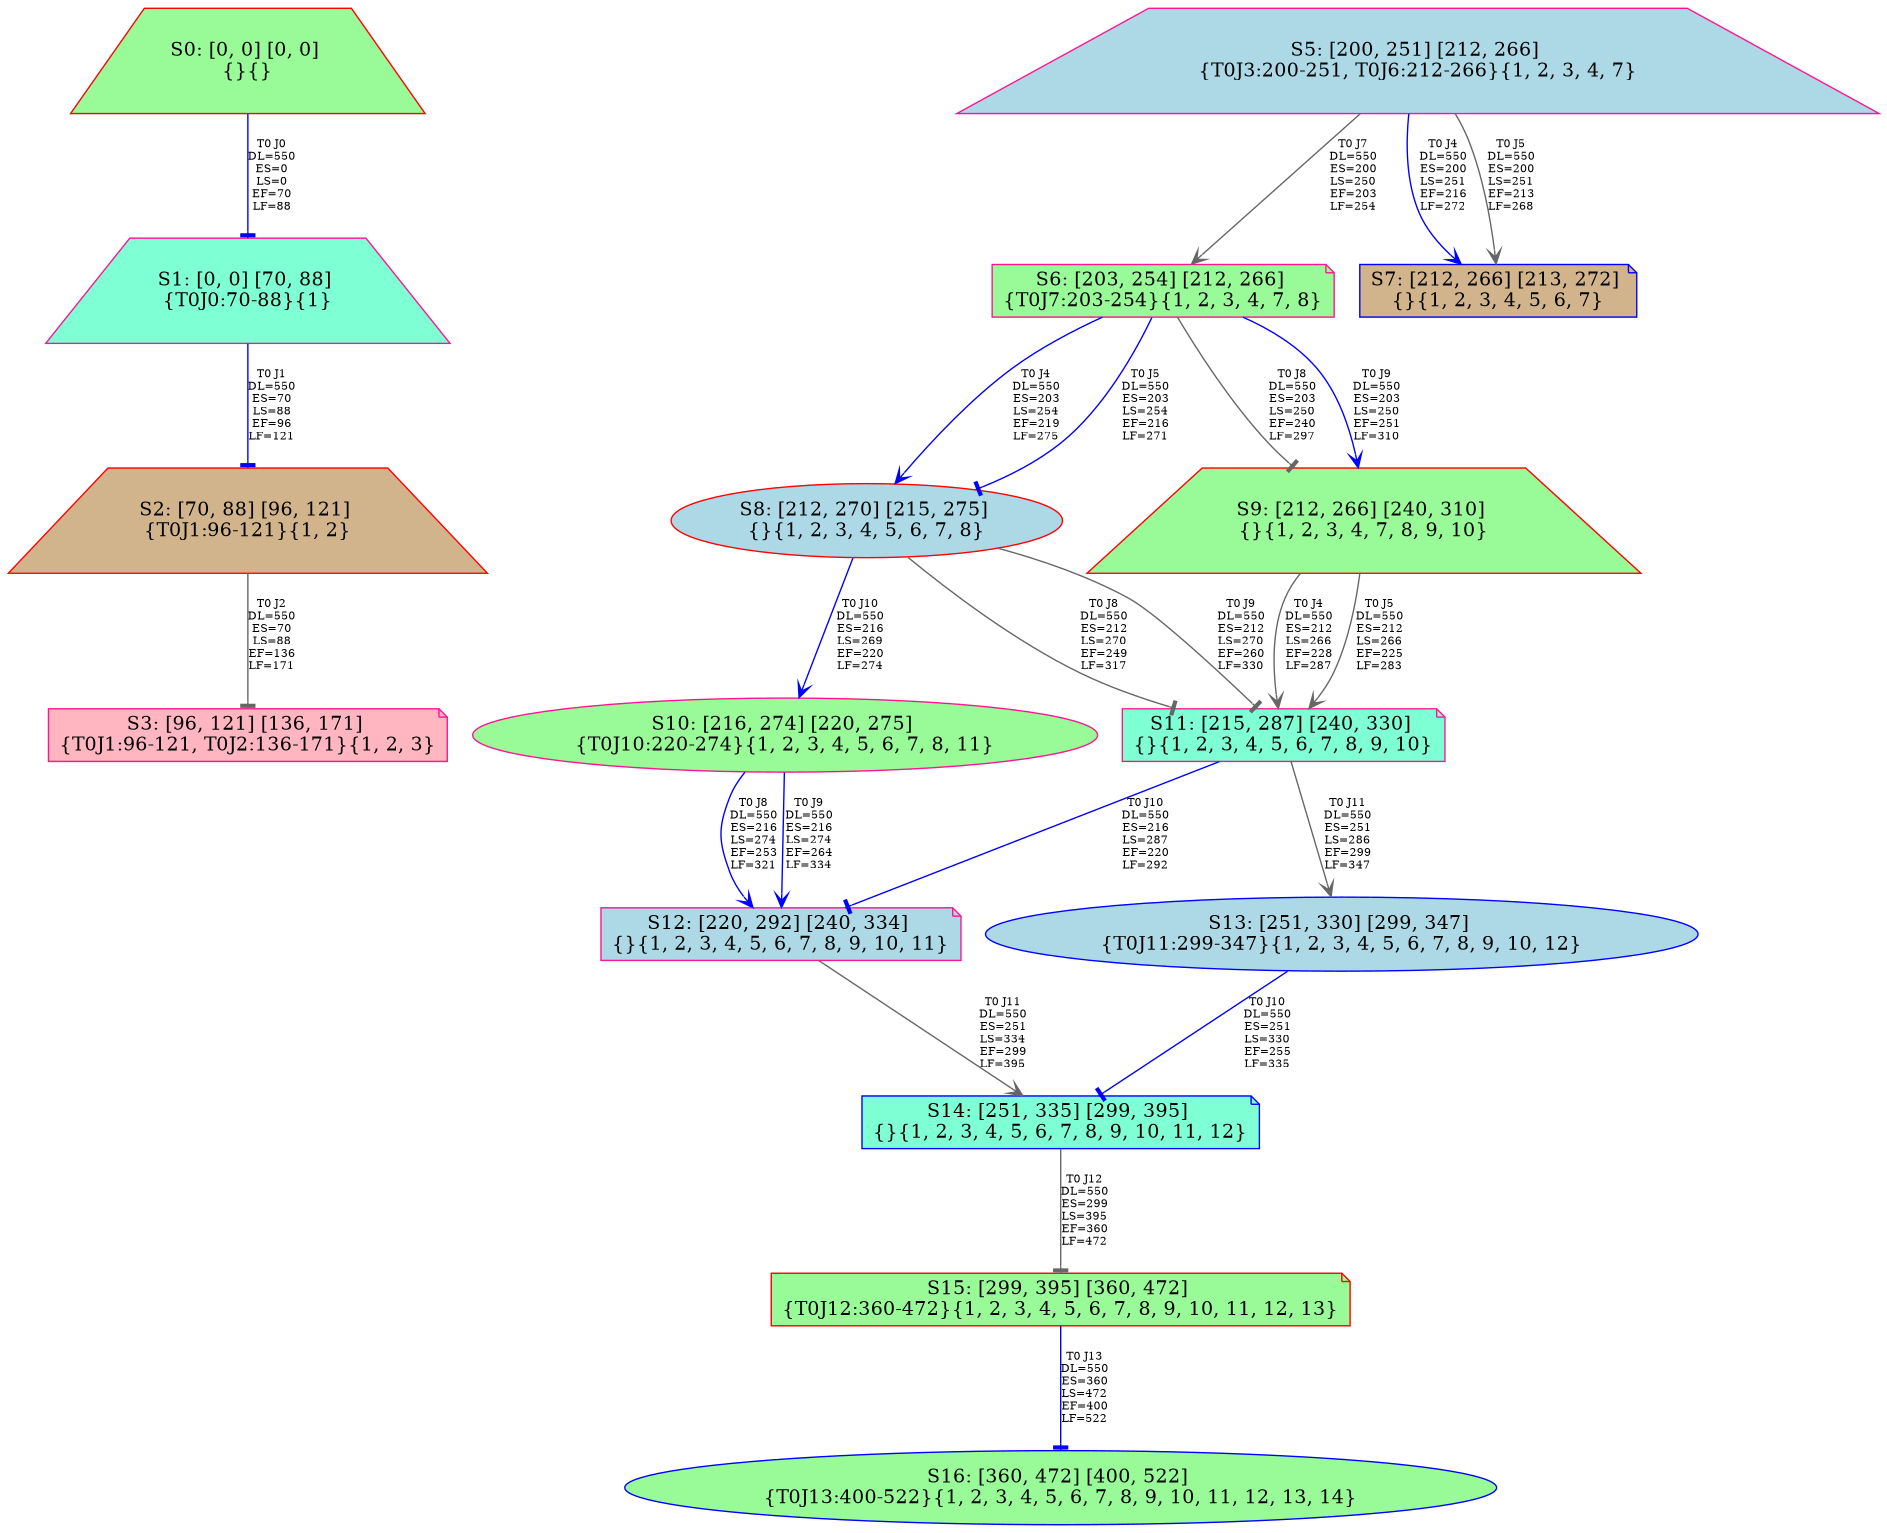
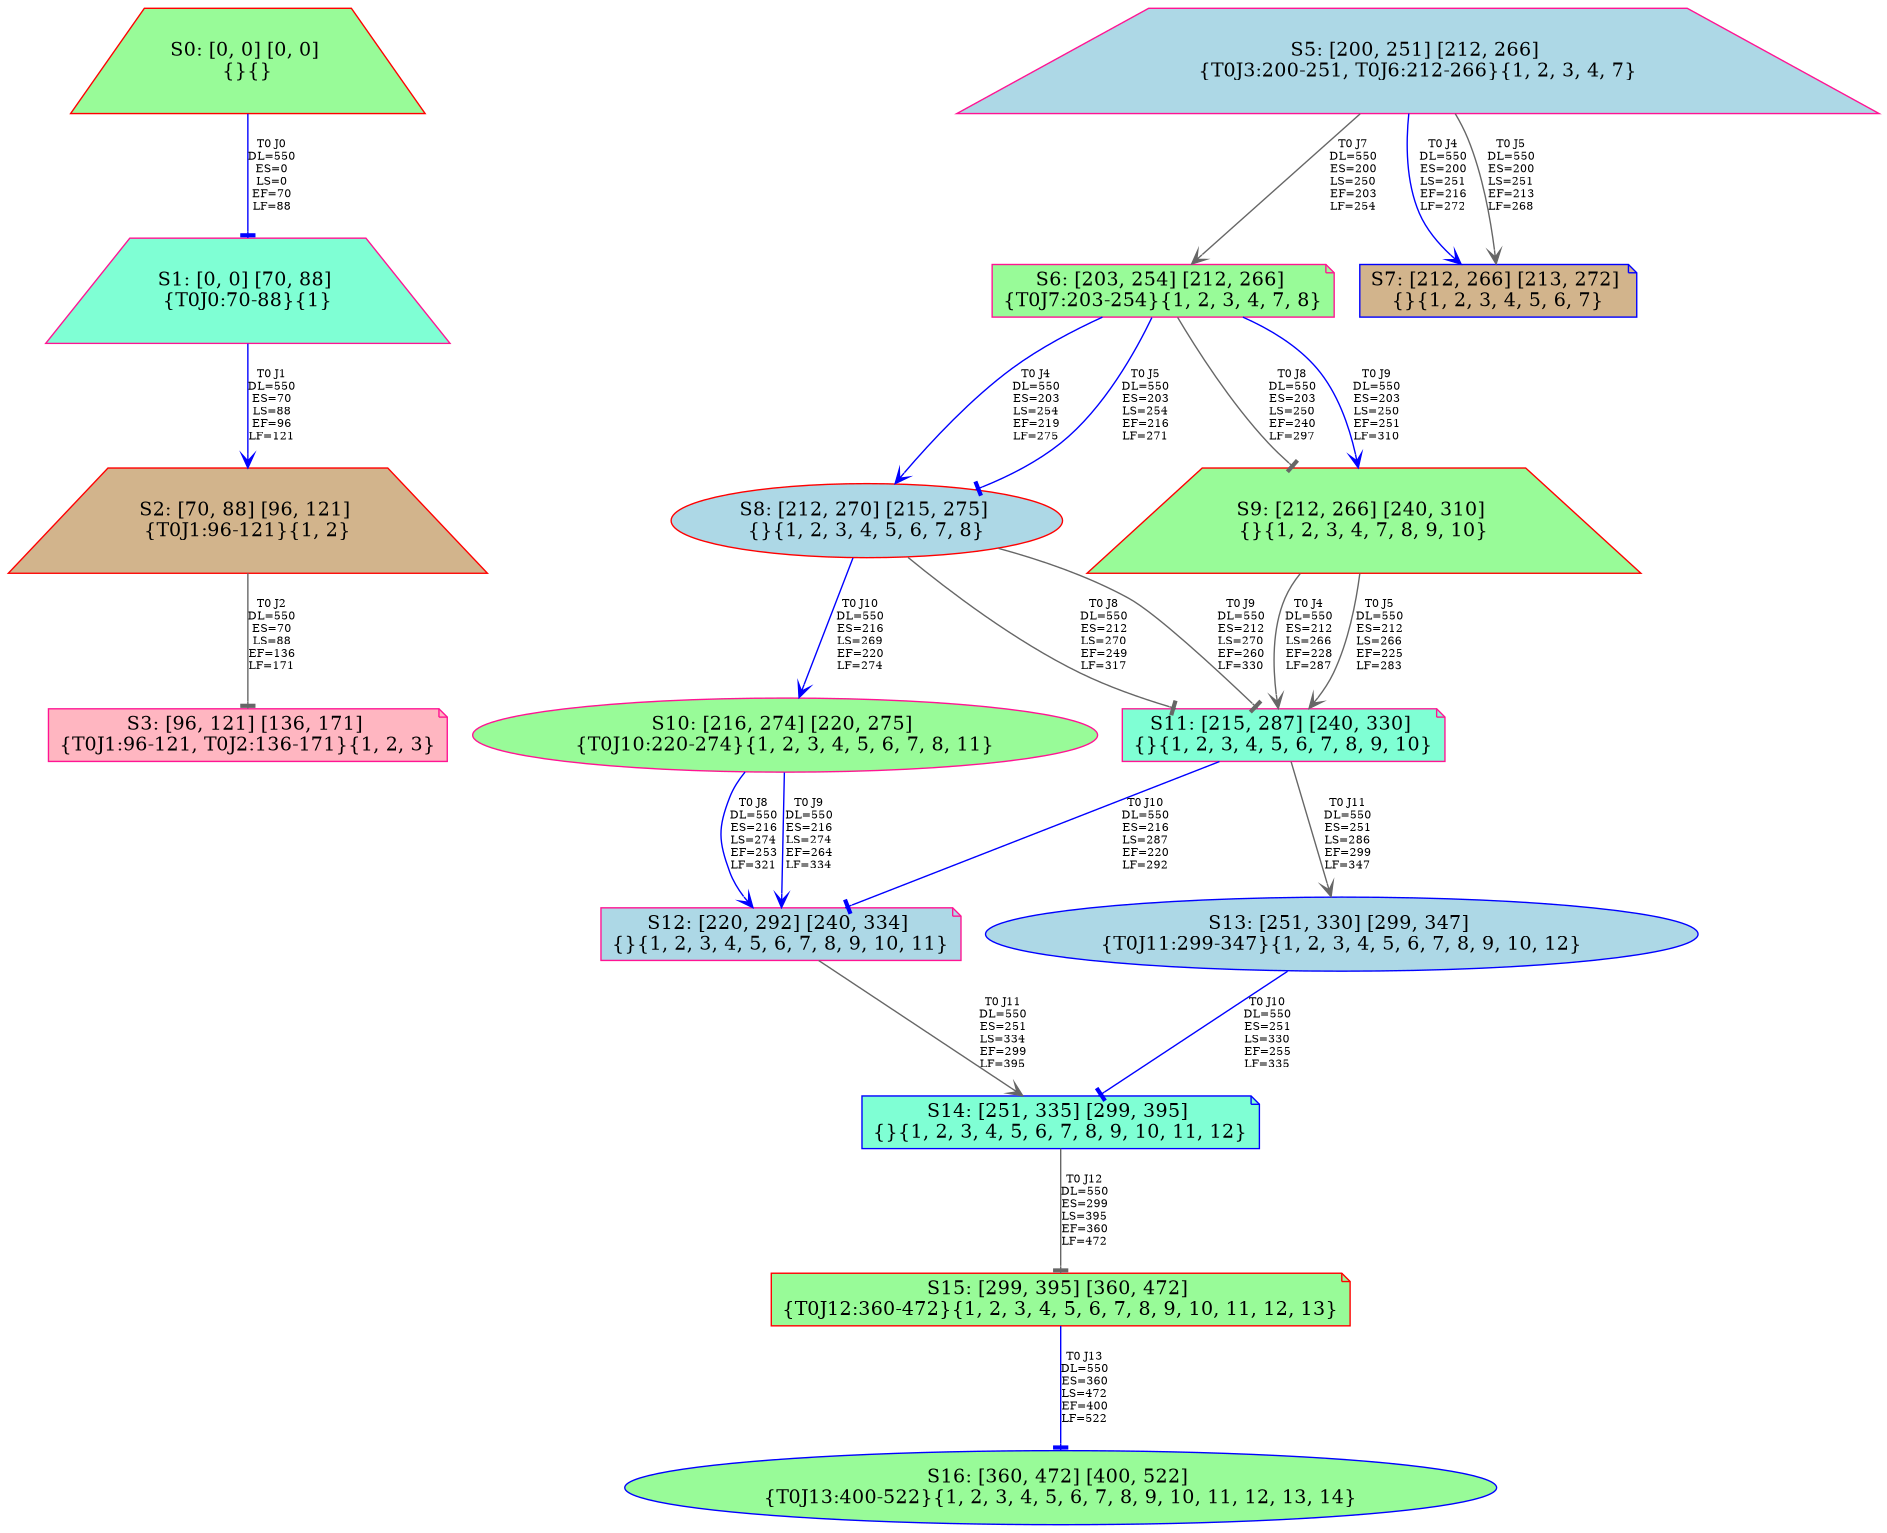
edge "S1: [0, 0] [70, 88] {T0J0:70-88}{1}" -> "S2: [70, 88] [96, 121] {T0J1:96-121}{1, 2}": arrowhead tee -> vee
